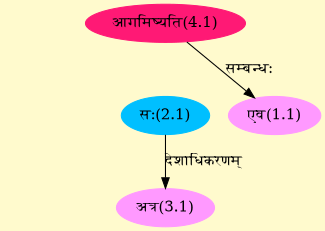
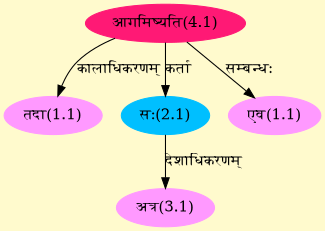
edge "आगमिष्यति(4.1)" -> "सः(2.1)": added, label "कर्ता"
node "तदा(1.1)": added
